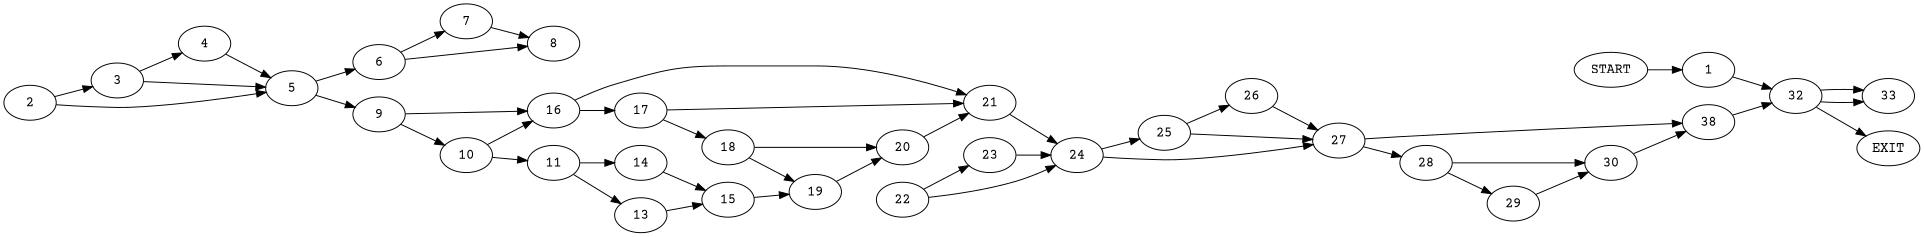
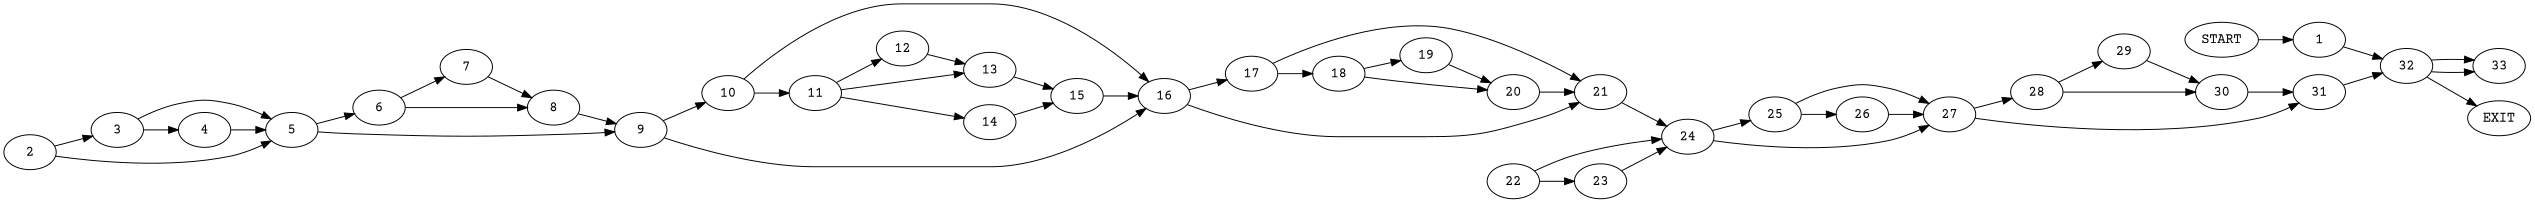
node "12": added
edge "8" -> "9": added
node "38": label "38" -> "31"
edge "15" -> "19": now "15" -> "16"
